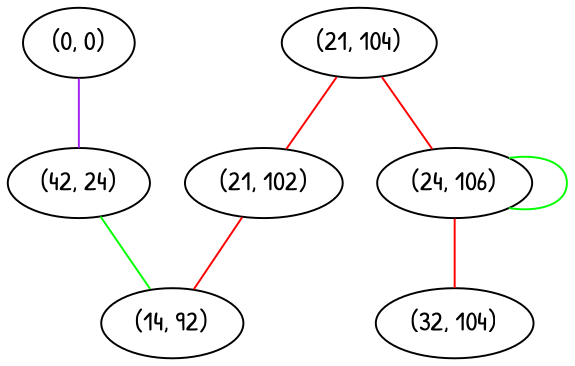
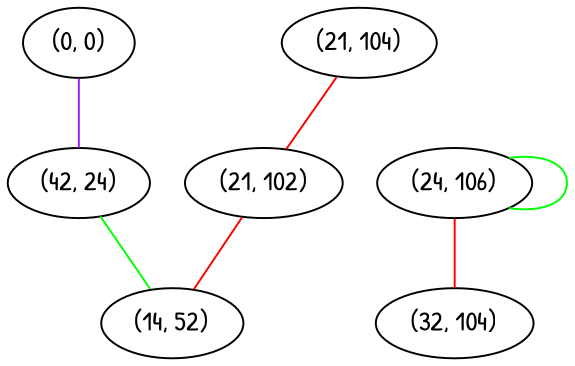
edge "(21, 104)" -- "(24, 106)": removed
node "(14, 92)": label "(14, 92)" -> "(14, 52)"
